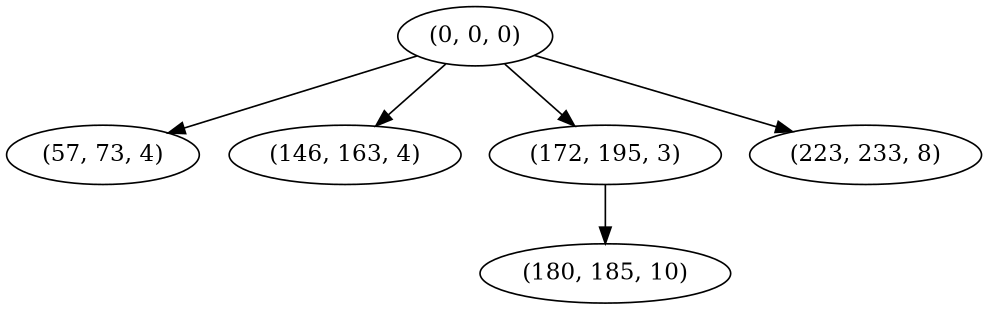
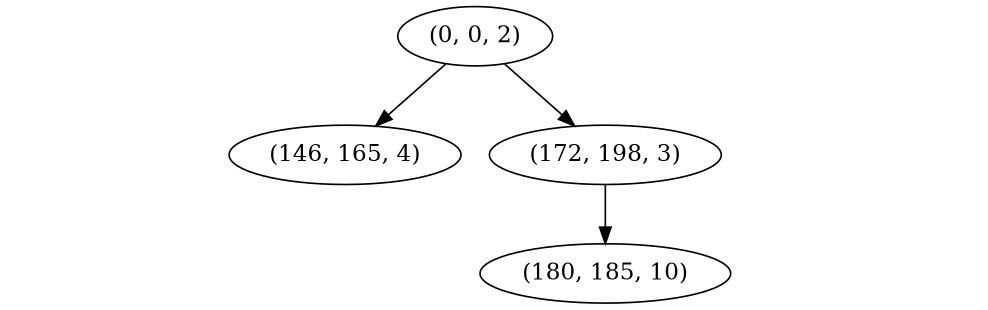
node "(0, 0, 0)": label "(0, 0, 0)" -> "(0, 0, 2)"
node "(57, 73, 4)": removed
node "(146, 163, 4)": label "(146, 163, 4)" -> "(146, 165, 4)"
node "(172, 195, 3)": label "(172, 195, 3)" -> "(172, 198, 3)"
node "(223, 233, 8)": removed
